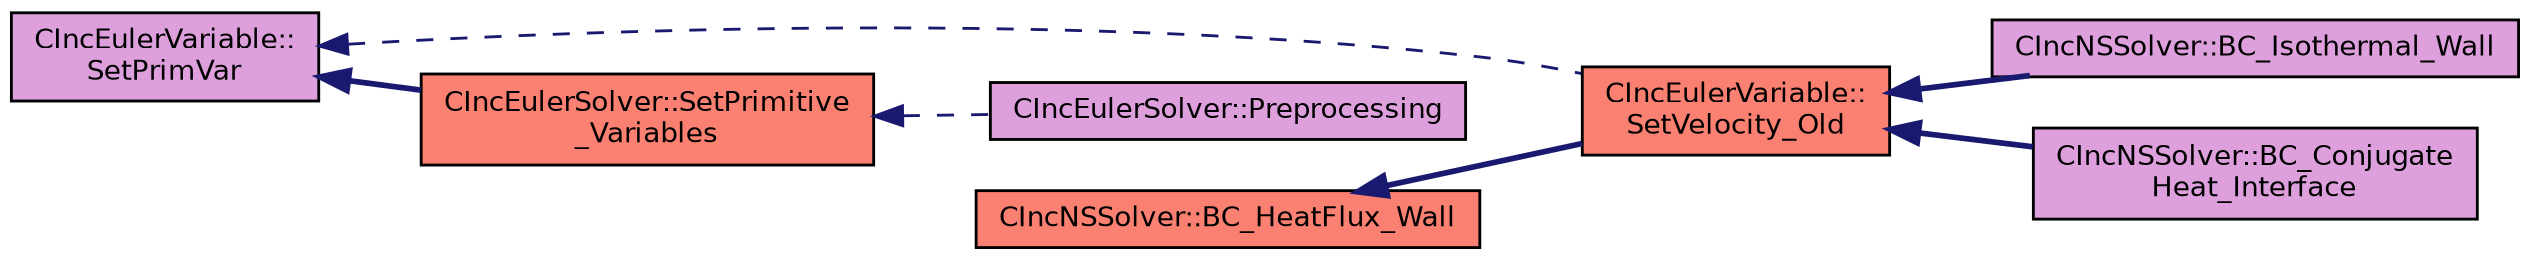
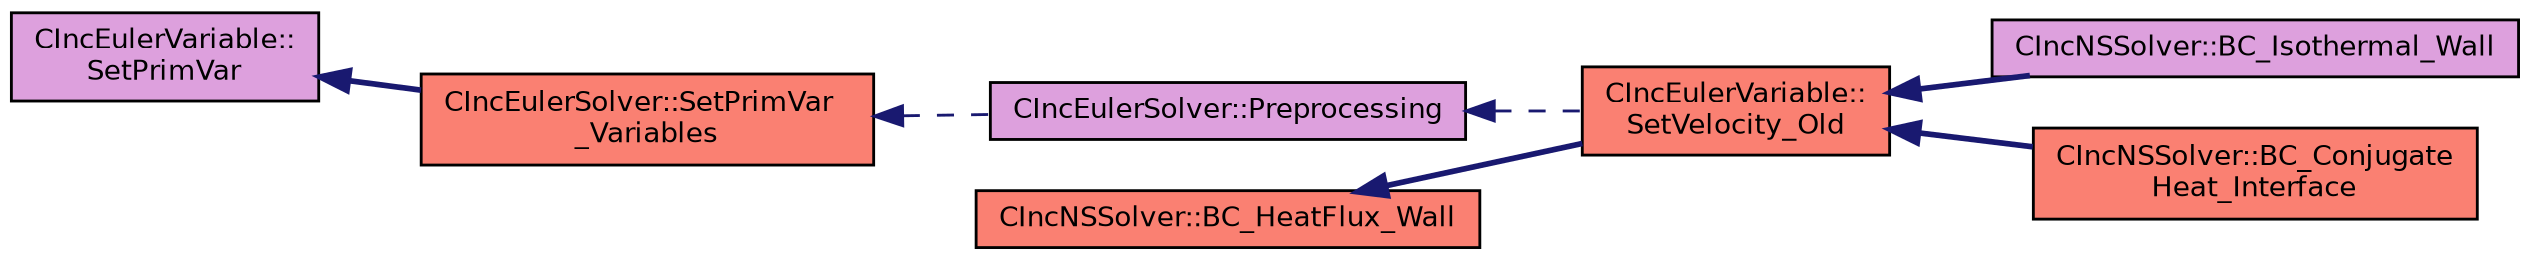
edge "CIncEulerVariable:: SetVelocity_Old" -> "CIncEulerVariable:: SetPrimVar": now "CIncEulerVariable:: SetVelocity_Old" -> "CIncEulerSolver::Preprocessing"
node "CIncEulerSolver::SetPrimitive _Variables": label "CIncEulerSolver::SetPrimitive _Variables" -> "CIncEulerSolver::SetPrimVar _Variables"
node "CIncNSSolver::BC_Conjugate Heat_Interface": fillcolor plum -> salmon
